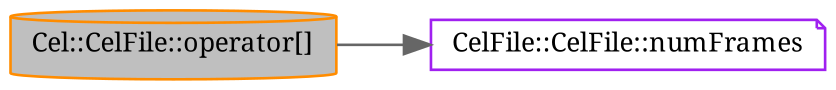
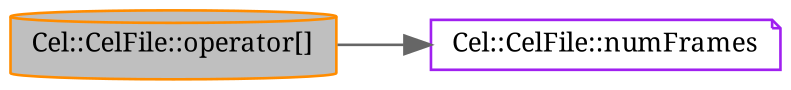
node "CelFile::CelFile::numFrames": label "CelFile::CelFile::numFrames" -> "Cel::CelFile::numFrames"
